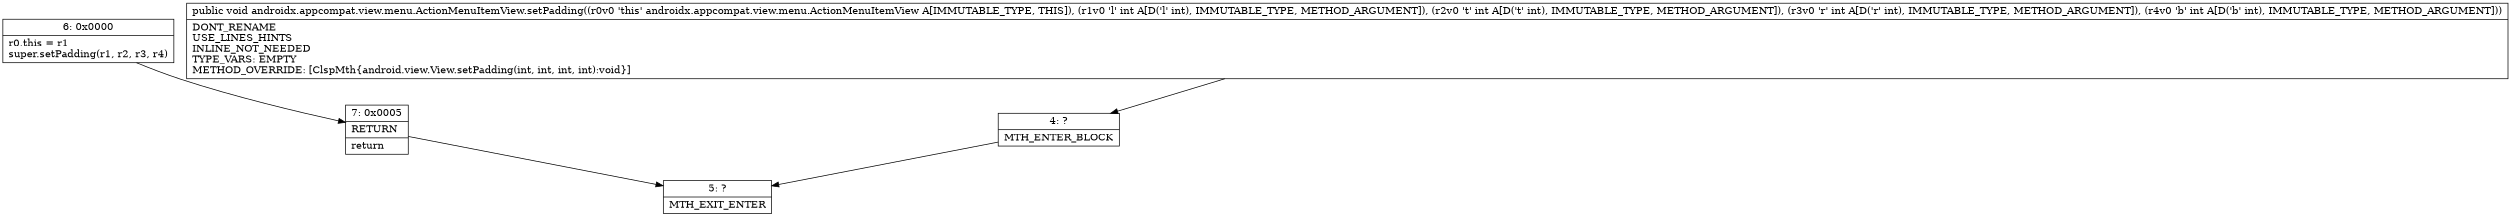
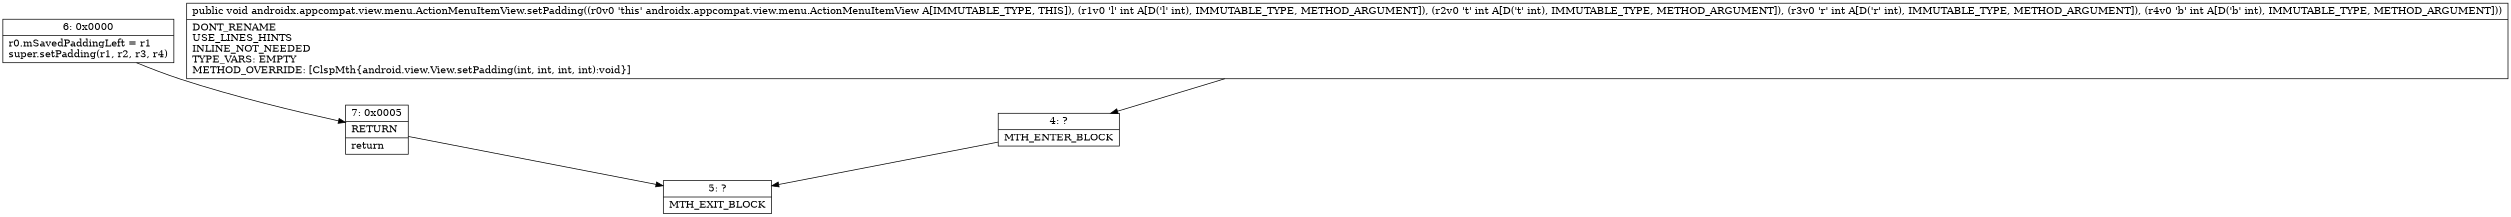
node "6: 0x0000": text "r0.this = r1" -> "r0.mSavedPaddingLeft = r1"
node "5: ?": text "MTH_EXIT_ENTER" -> "MTH_EXIT_BLOCK"
